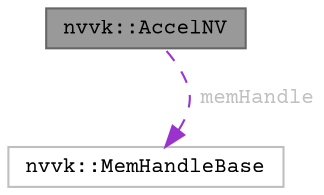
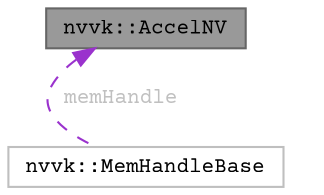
edge "nvvk::AccelNV" -> "nvvk::MemHandleBase": reversed
